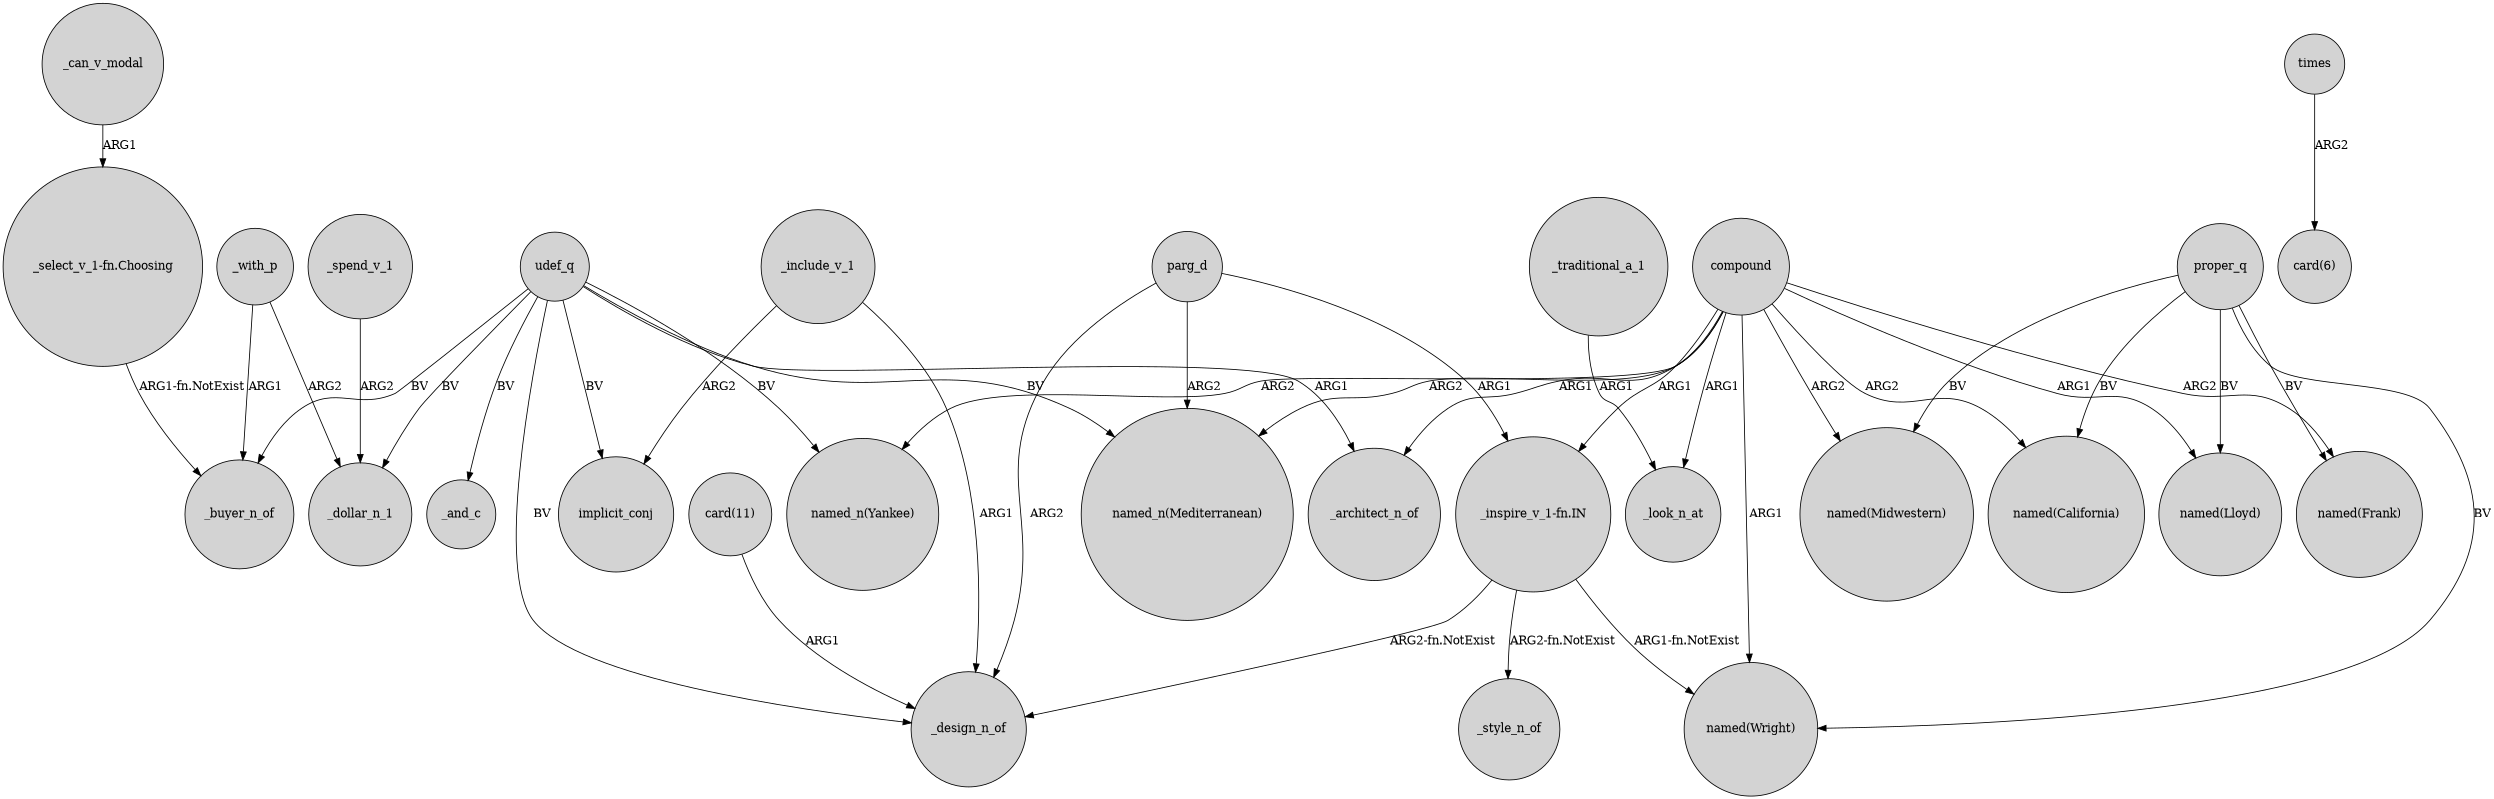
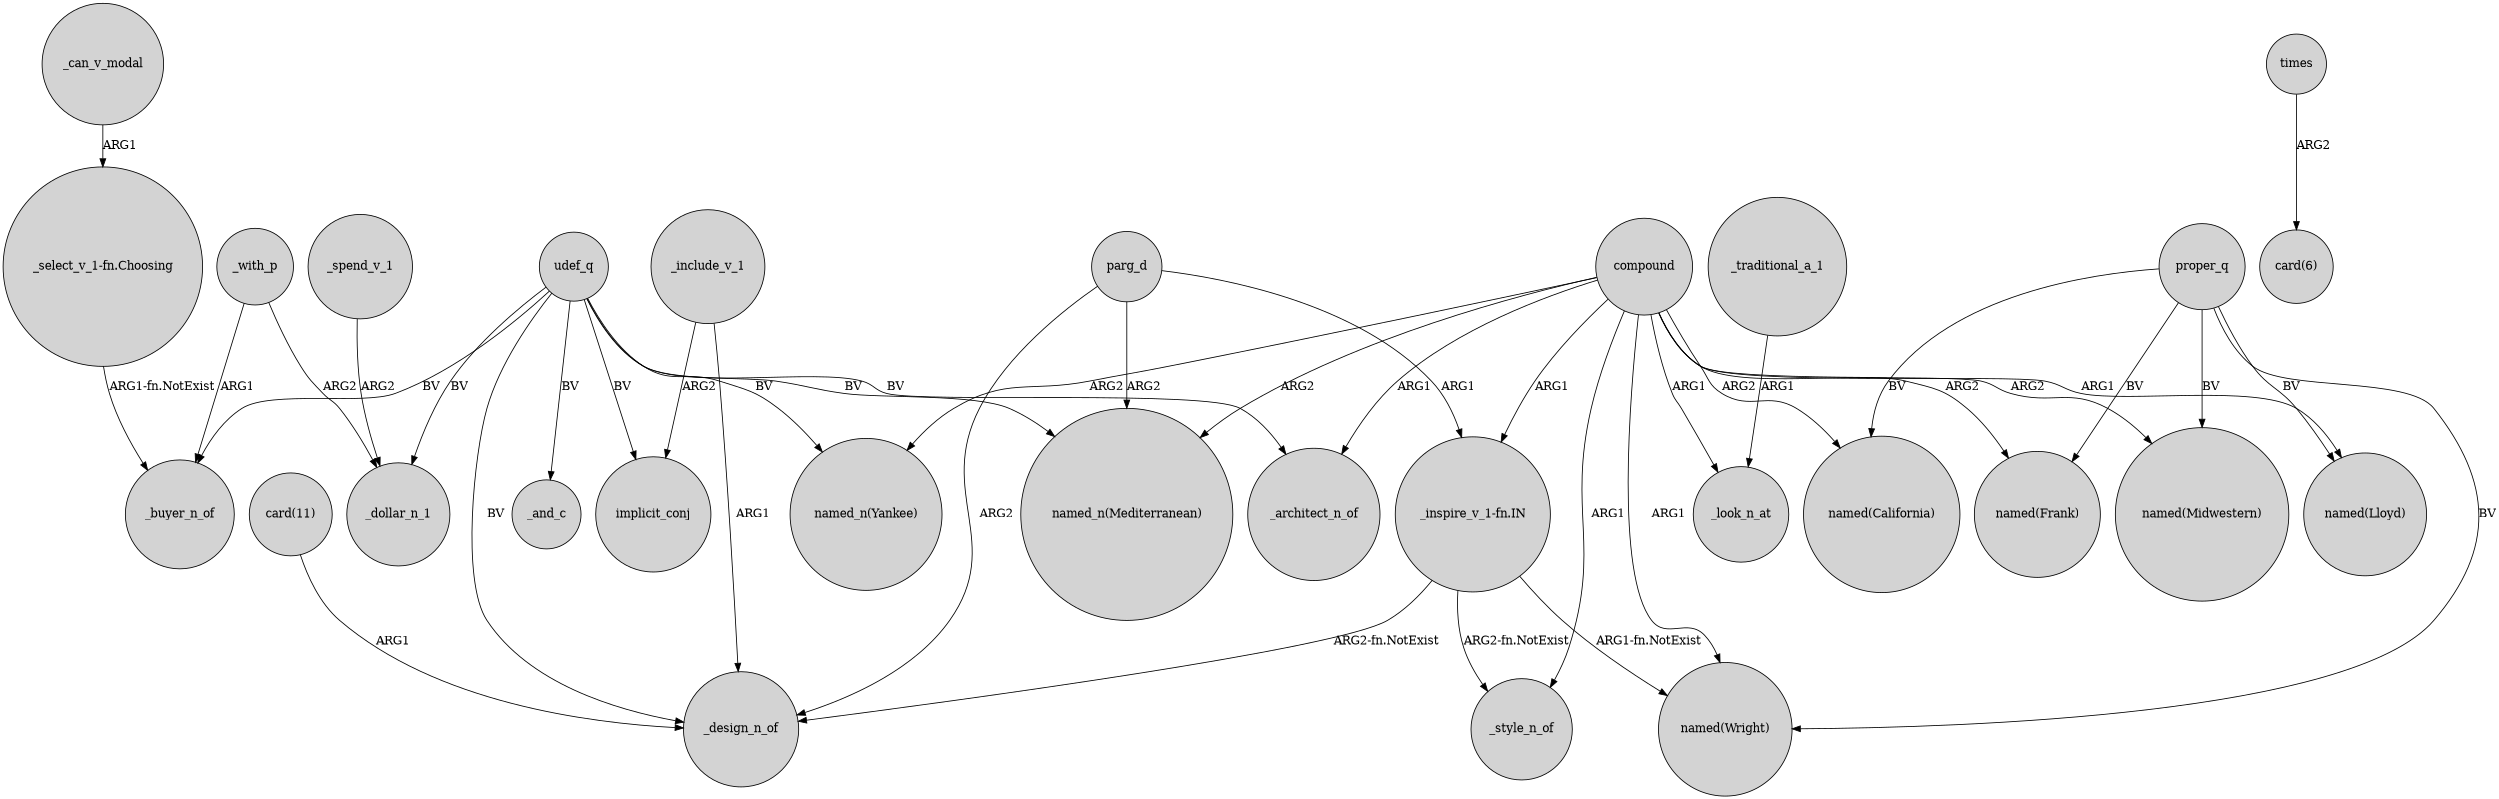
edge "udef_q" -> "_architect_n_of": label "ARG1" -> "BV"
edge "compound" -> "_style_n_of": added, label "ARG1"
